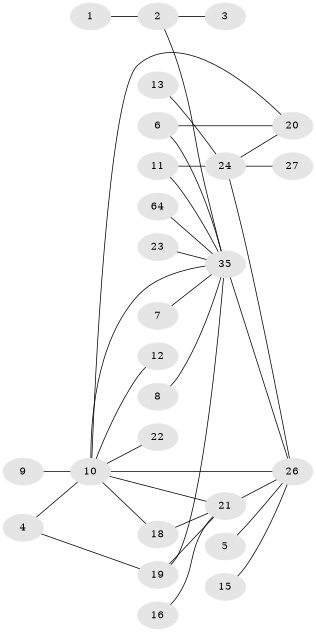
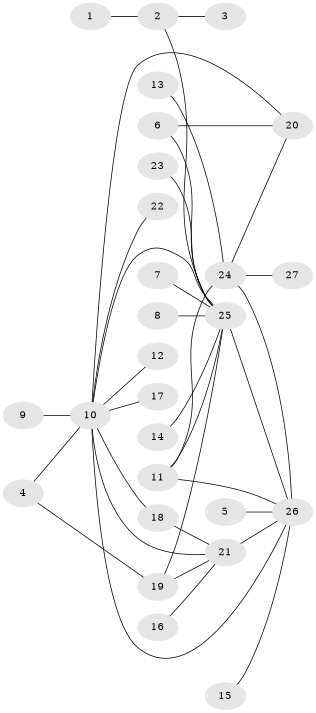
node "64": label "64" -> "14"
node "35": label "35" -> "25"
node "17": added
edge "11" -- "26": added
